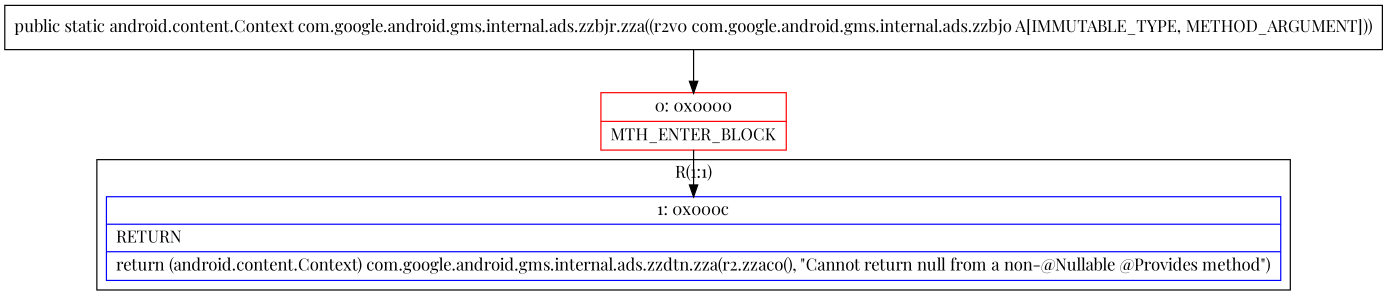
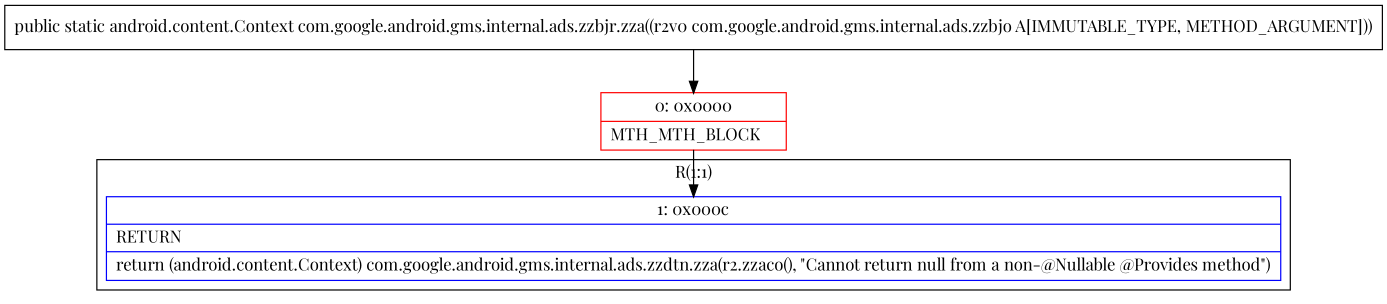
node "0: 0x0000": text "MTH_ENTER_BLOCK" -> "MTH_MTH_BLOCK"
